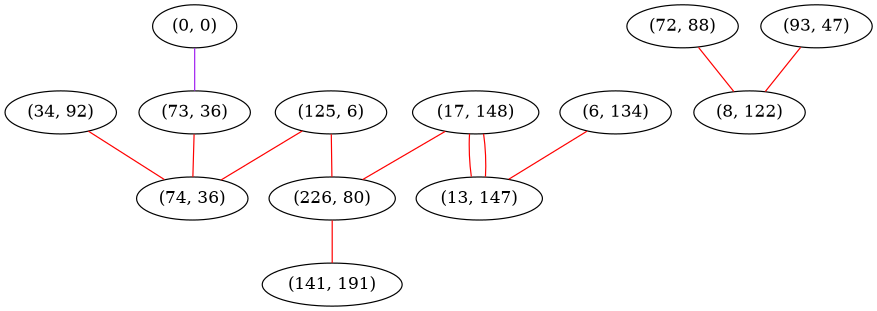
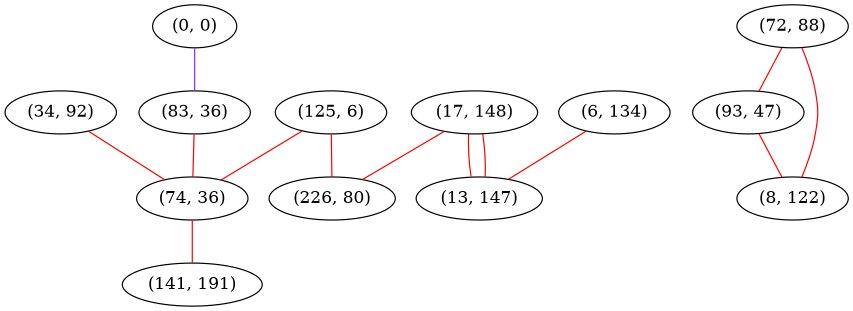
edge "(72, 88)" -- "(93, 47)": added
node "(73, 36)": label "(73, 36)" -> "(83, 36)"
edge "(226, 80)" -- "(141, 191)": now "(74, 36)" -- "(141, 191)"
